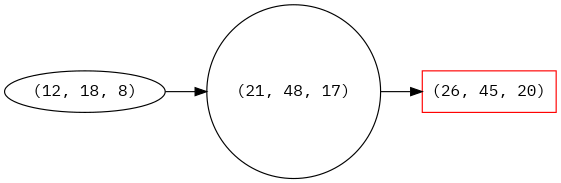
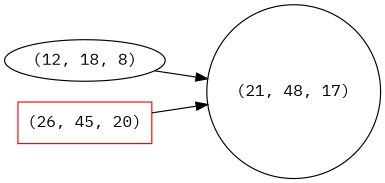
edge "(21, 48, 17)" -> "(26, 45, 20)": reversed
